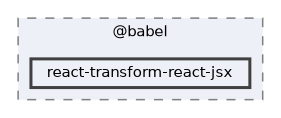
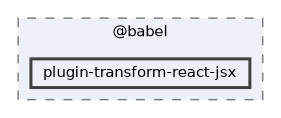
node "react-transform-react-jsx": label "react-transform-react-jsx" -> "plugin-transform-react-jsx"
